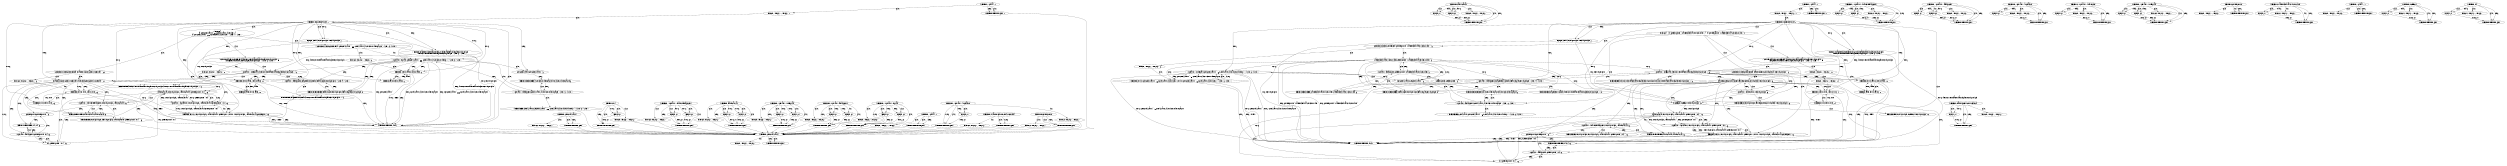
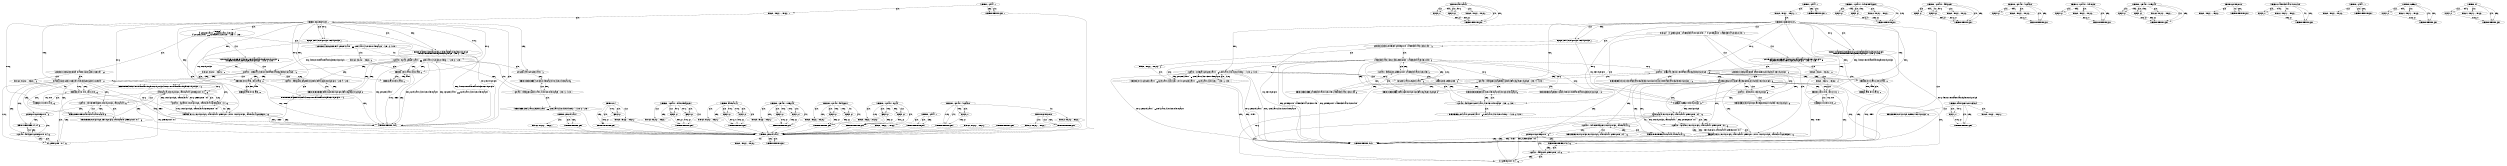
edge "(DCHECK,DCHECK(security_origin))" -> "(IDENTIFIER,security_origin,DCHECK(security_origin))": now "(METHOD,PassesAccessControlCheck)" -> "(IDENTIFIER,security_origin,DCHECK(security_origin))"
node "(METHOD,IsSameOriginOrCORSSuccessful)": removed
